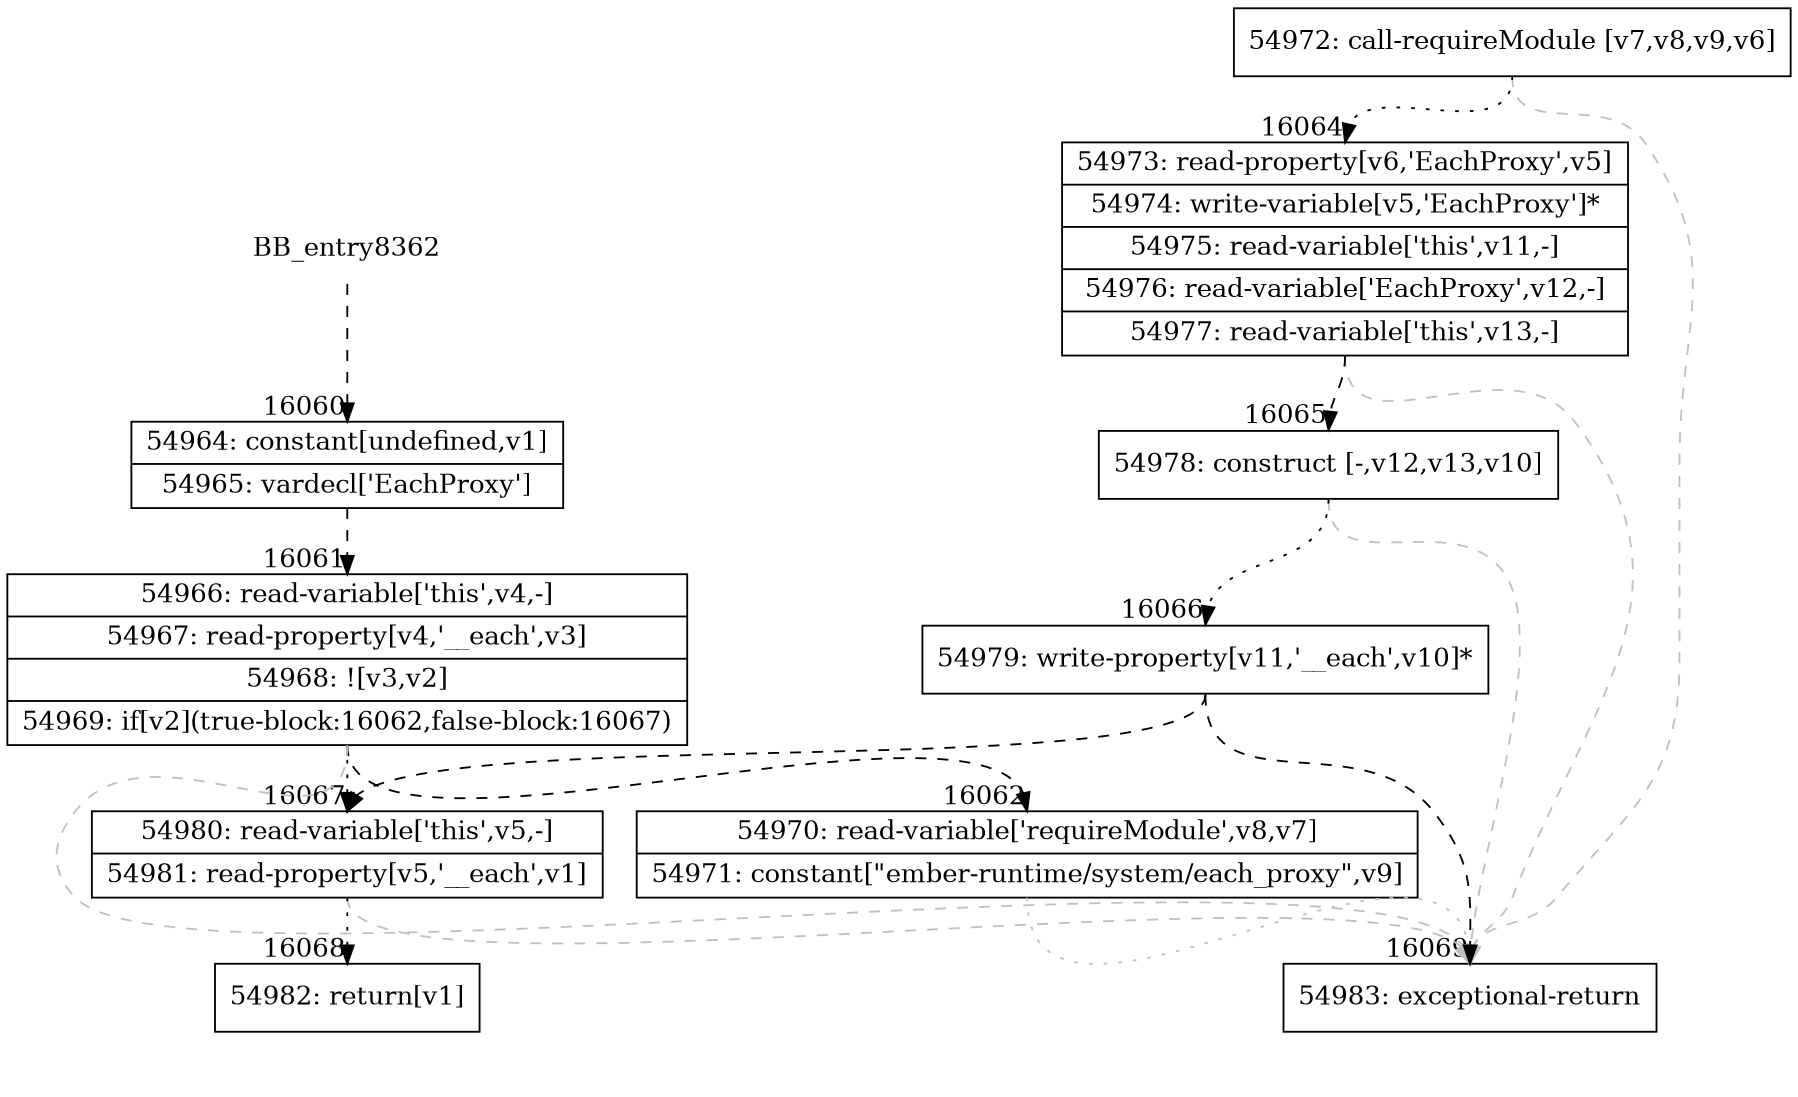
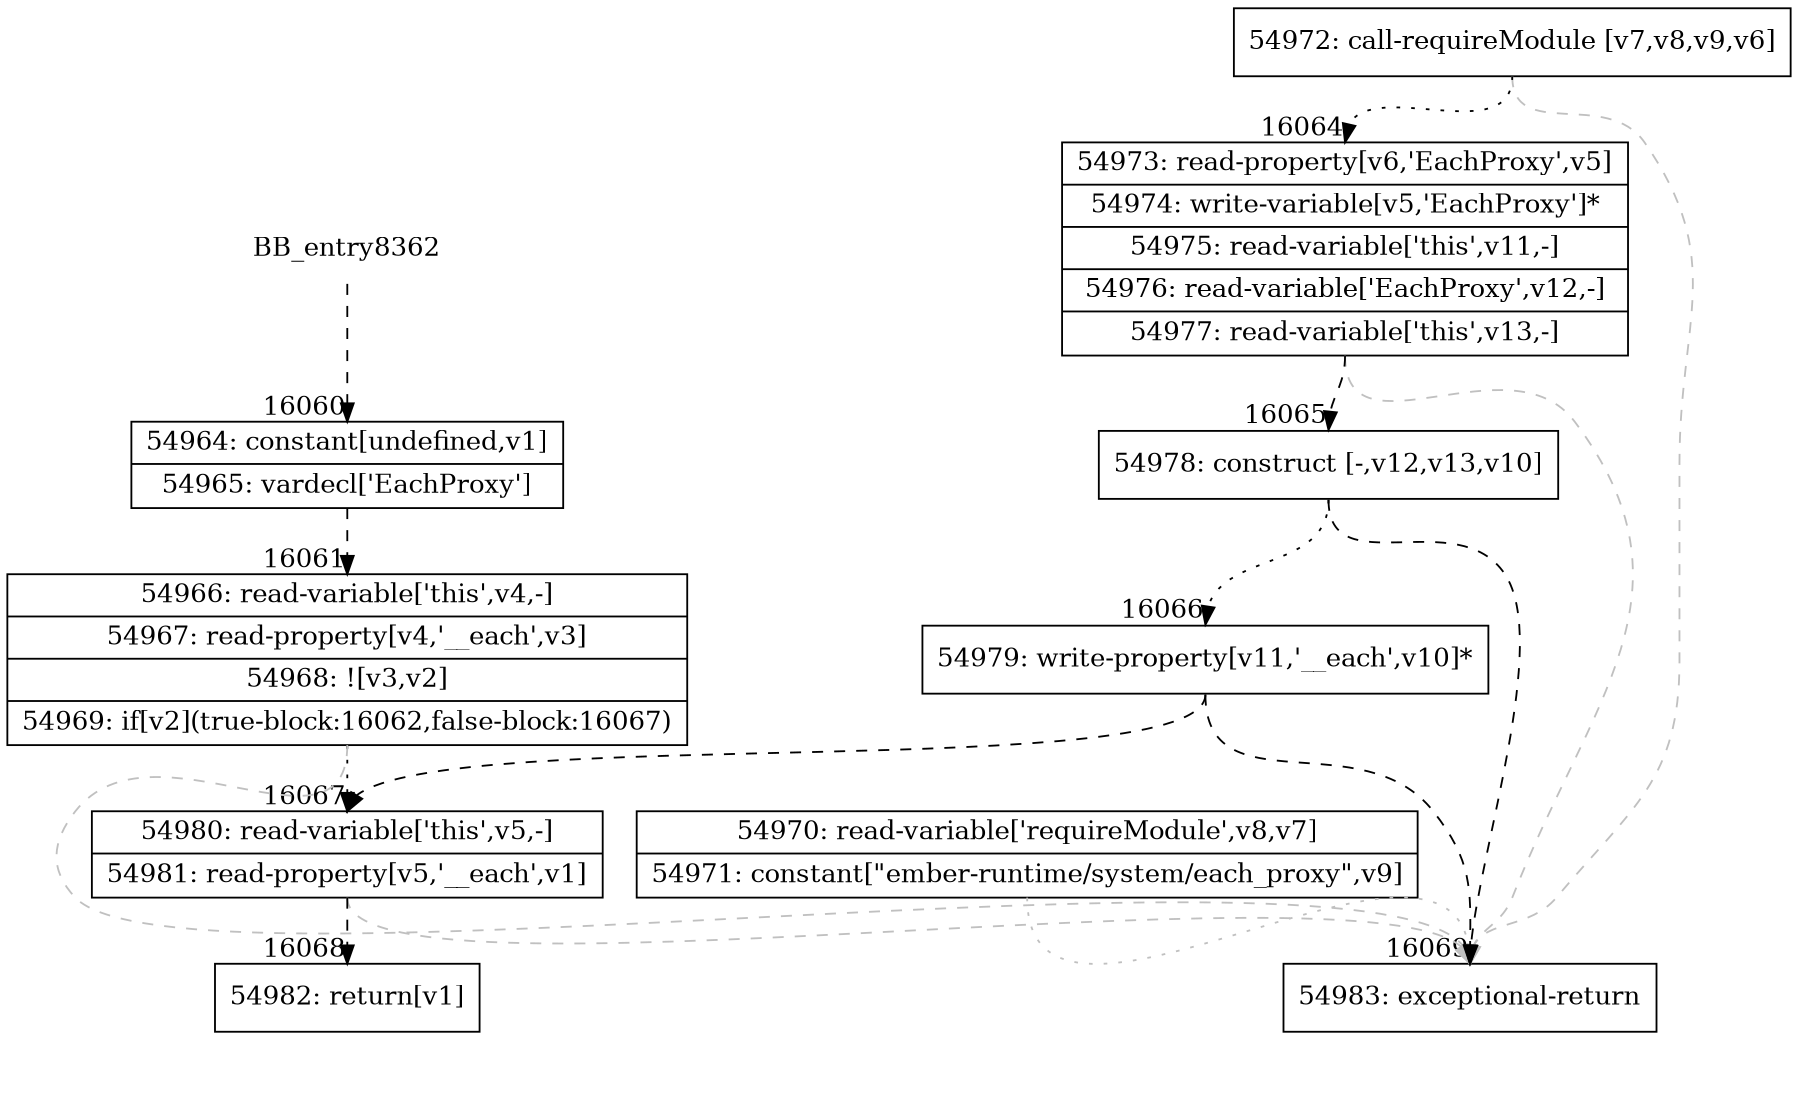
edge "54978: construct [-,v12,v13,v10]" -> "54983: exceptional-return": color gray -> black
edge "54966: read-variable['this',v4,-]" -> "54970: read-variable['requireModule',v8,v7]": removed
edge "54980: read-variable['this',v5,-]" -> "54982: return[v1]": style dotted -> dashed
